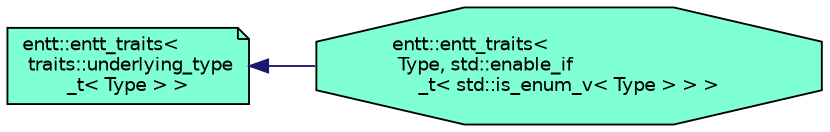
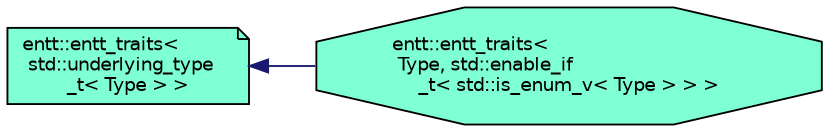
node "entt::entt_traits< traits::underlying_type _t< Type > >": label "entt::entt_traits< traits::underlying_type _t< Type > >" -> "entt::entt_traits< std::underlying_type _t< Type > >"
